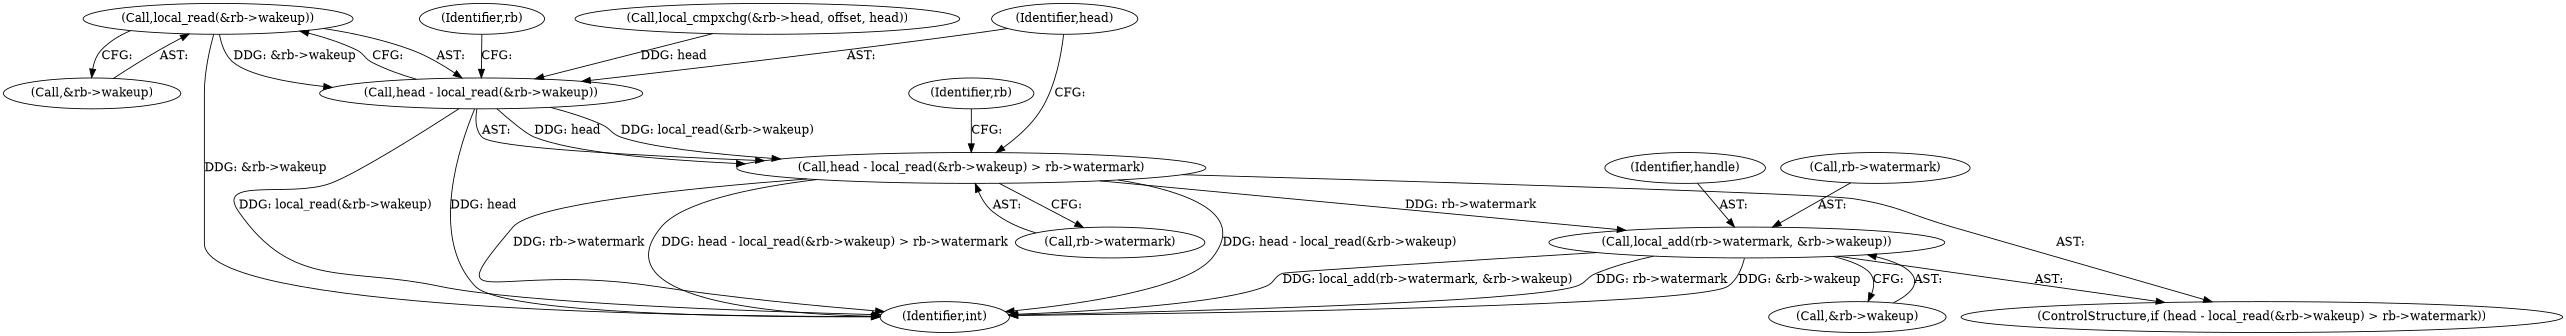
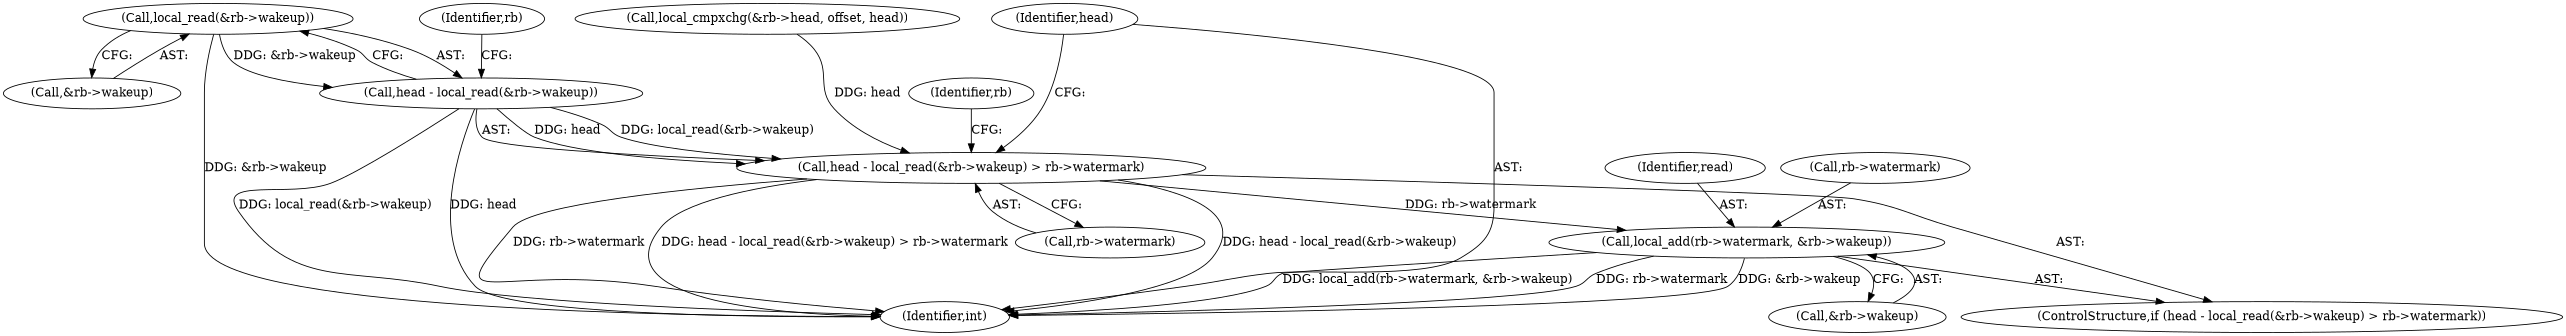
edge "(Call,local_cmpxchg(&rb->head, offset, head))" -> "(Call,head - local_read(&rb->wakeup))": now "(Call,local_cmpxchg(&rb->head, offset, head))" -> "(Call,head - local_read(&rb->wakeup) > rb->watermark)"
edge "(Identifier,head)" -> "(Call,head - local_read(&rb->wakeup))": now "(Identifier,head)" -> "(Identifier,int)"
node "(Identifier,handle)": label "(Identifier,handle)" -> "(Identifier,read)"
